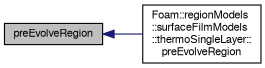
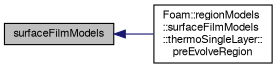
node "preEvolveRegion": label "preEvolveRegion" -> "surfaceFilmModels"
